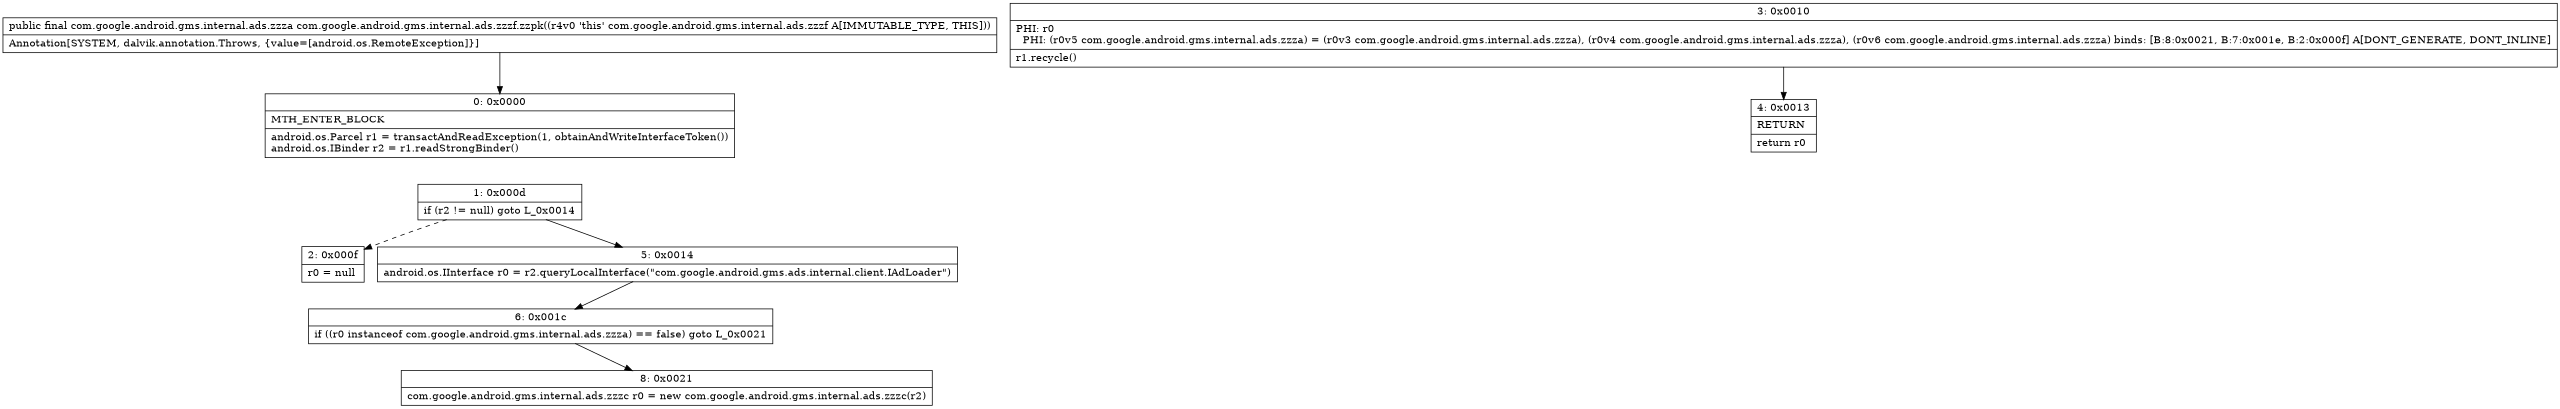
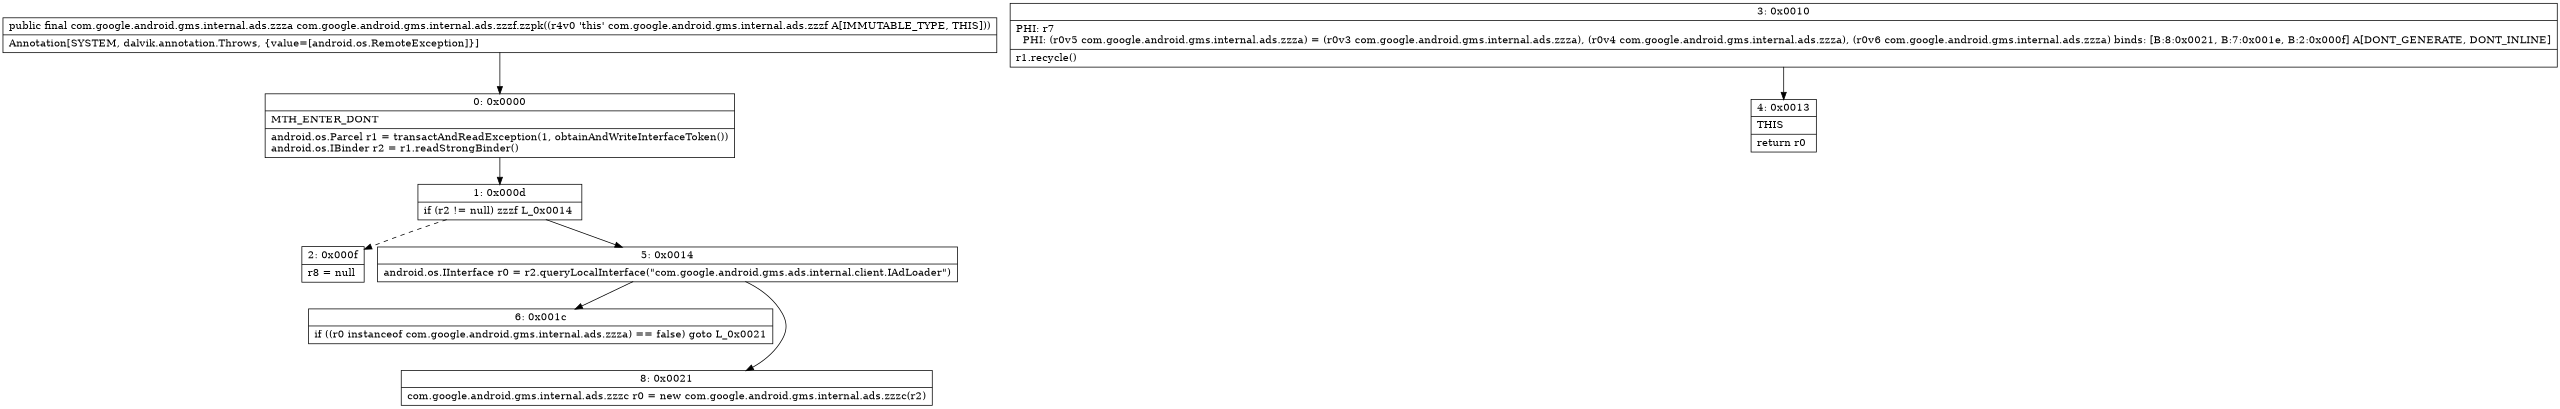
node "3: 0x0010": text "PHI: r0" -> "PHI: r7"
node "0: 0x0000": text "MTH_ENTER_BLOCK" -> "MTH_ENTER_DONT"
node "4: 0x0013": text "RETURN" -> "THIS"
edge "0: 0x0000" -> "1: 0x000d": added
node "1: 0x000d": text "if (r2 != null) goto L_0x0014" -> "if (r2 != null) zzzf L_0x0014"
node "2: 0x000f": text "r0 = null" -> "r8 = null"
edge "6: 0x001c" -> "8: 0x0021": now "5: 0x0014" -> "8: 0x0021"
